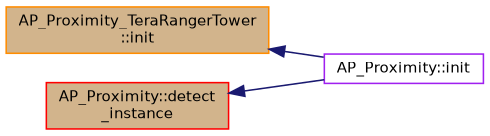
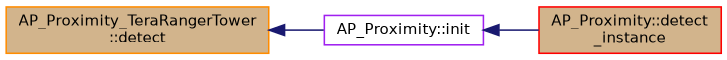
node "AP_Proximity_TeraRangerTower ::init": label "AP_Proximity_TeraRangerTower ::init" -> "AP_Proximity_TeraRangerTower ::detect"
edge "AP_Proximity::init" -> "AP_Proximity::detect _instance": reversed
